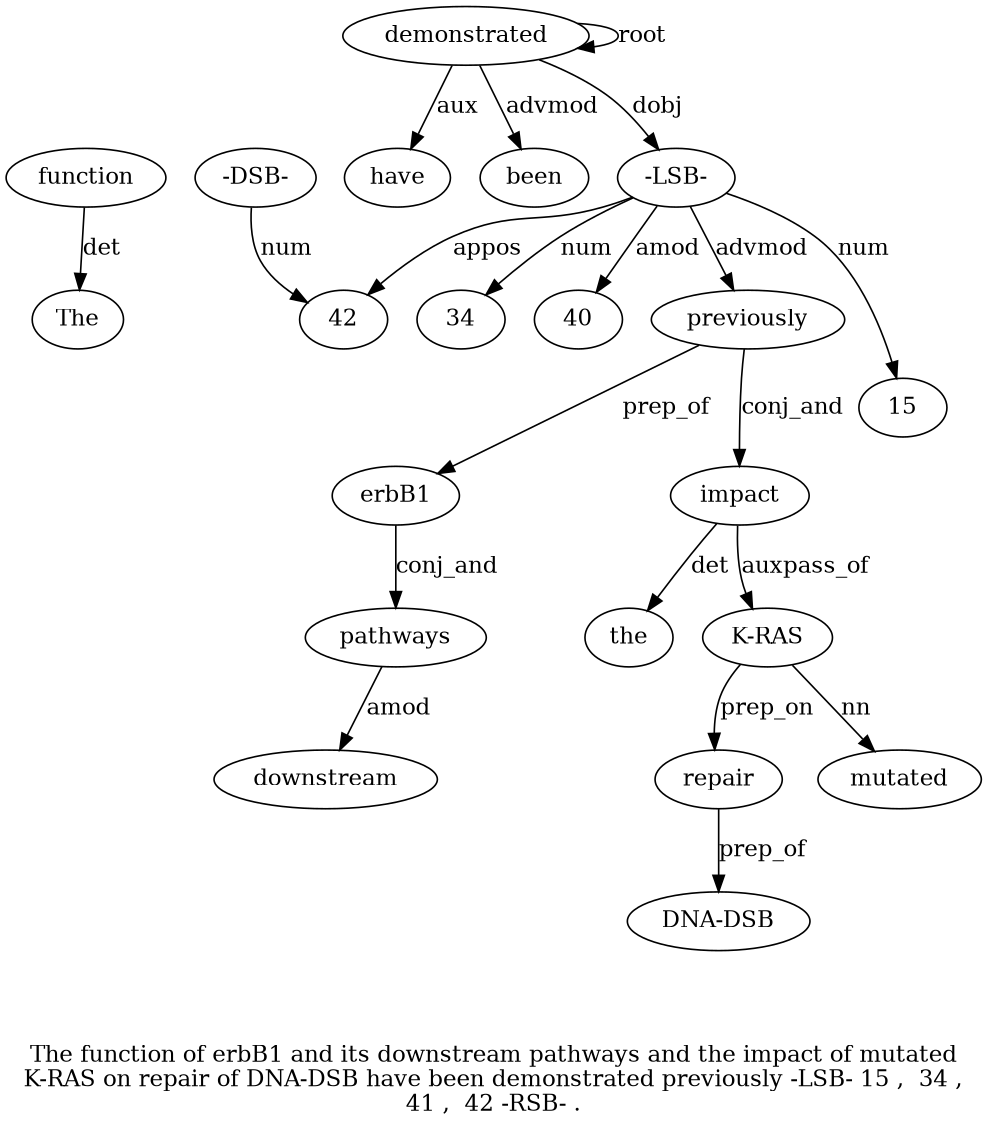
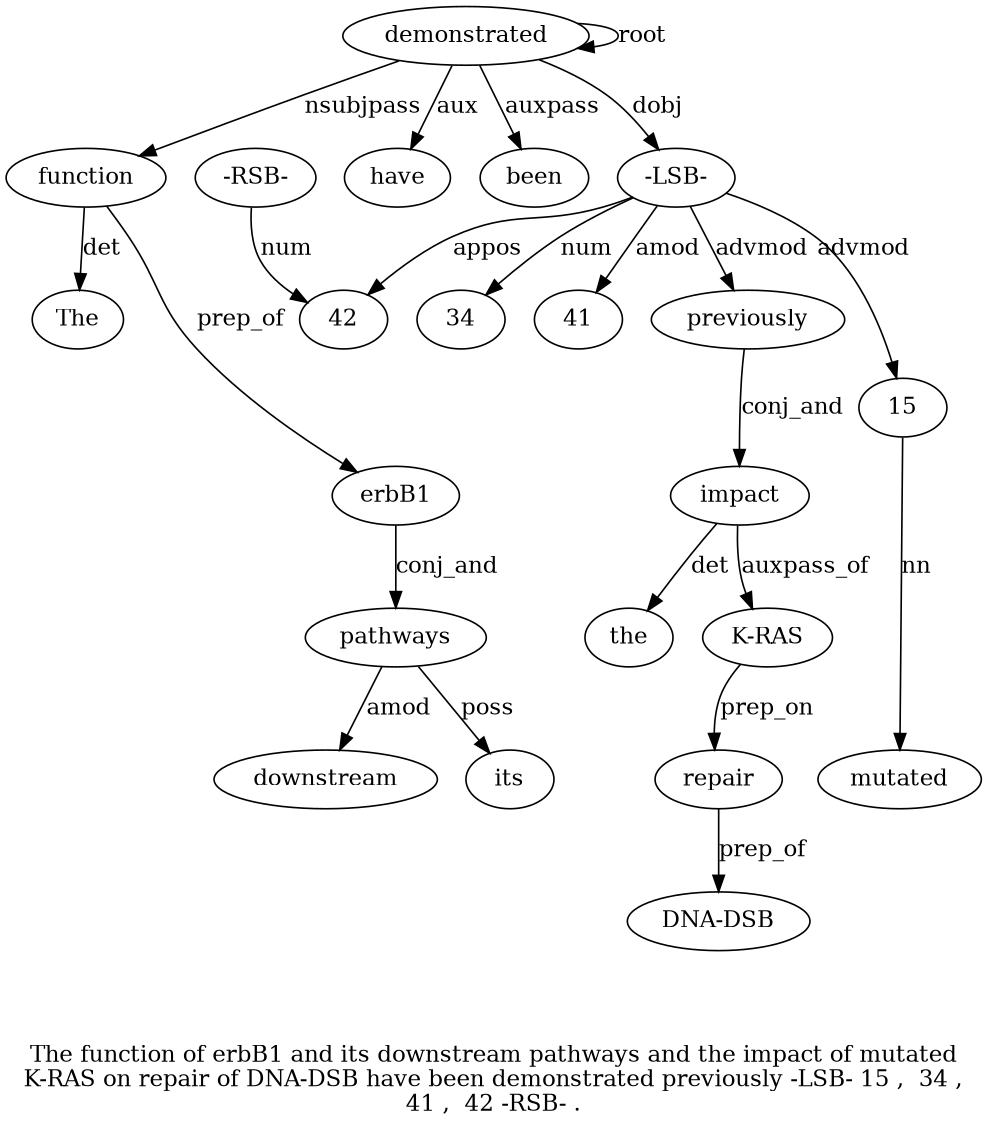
edge "demonstrated" -> "function": added, label "nsubjpass"
edge "demonstrated" -> "been": label "advmod" -> "auxpass"
node "-DSB-": label "-DSB-" -> "-RSB-"
edge "-LSB-" -> "15": label "num" -> "advmod"
node "40": label "40" -> "41"
edge "previously" -> "erbB1": now "function" -> "erbB1"
edge "K-RAS" -> "mutated": now "15" -> "mutated"
node "its": added
